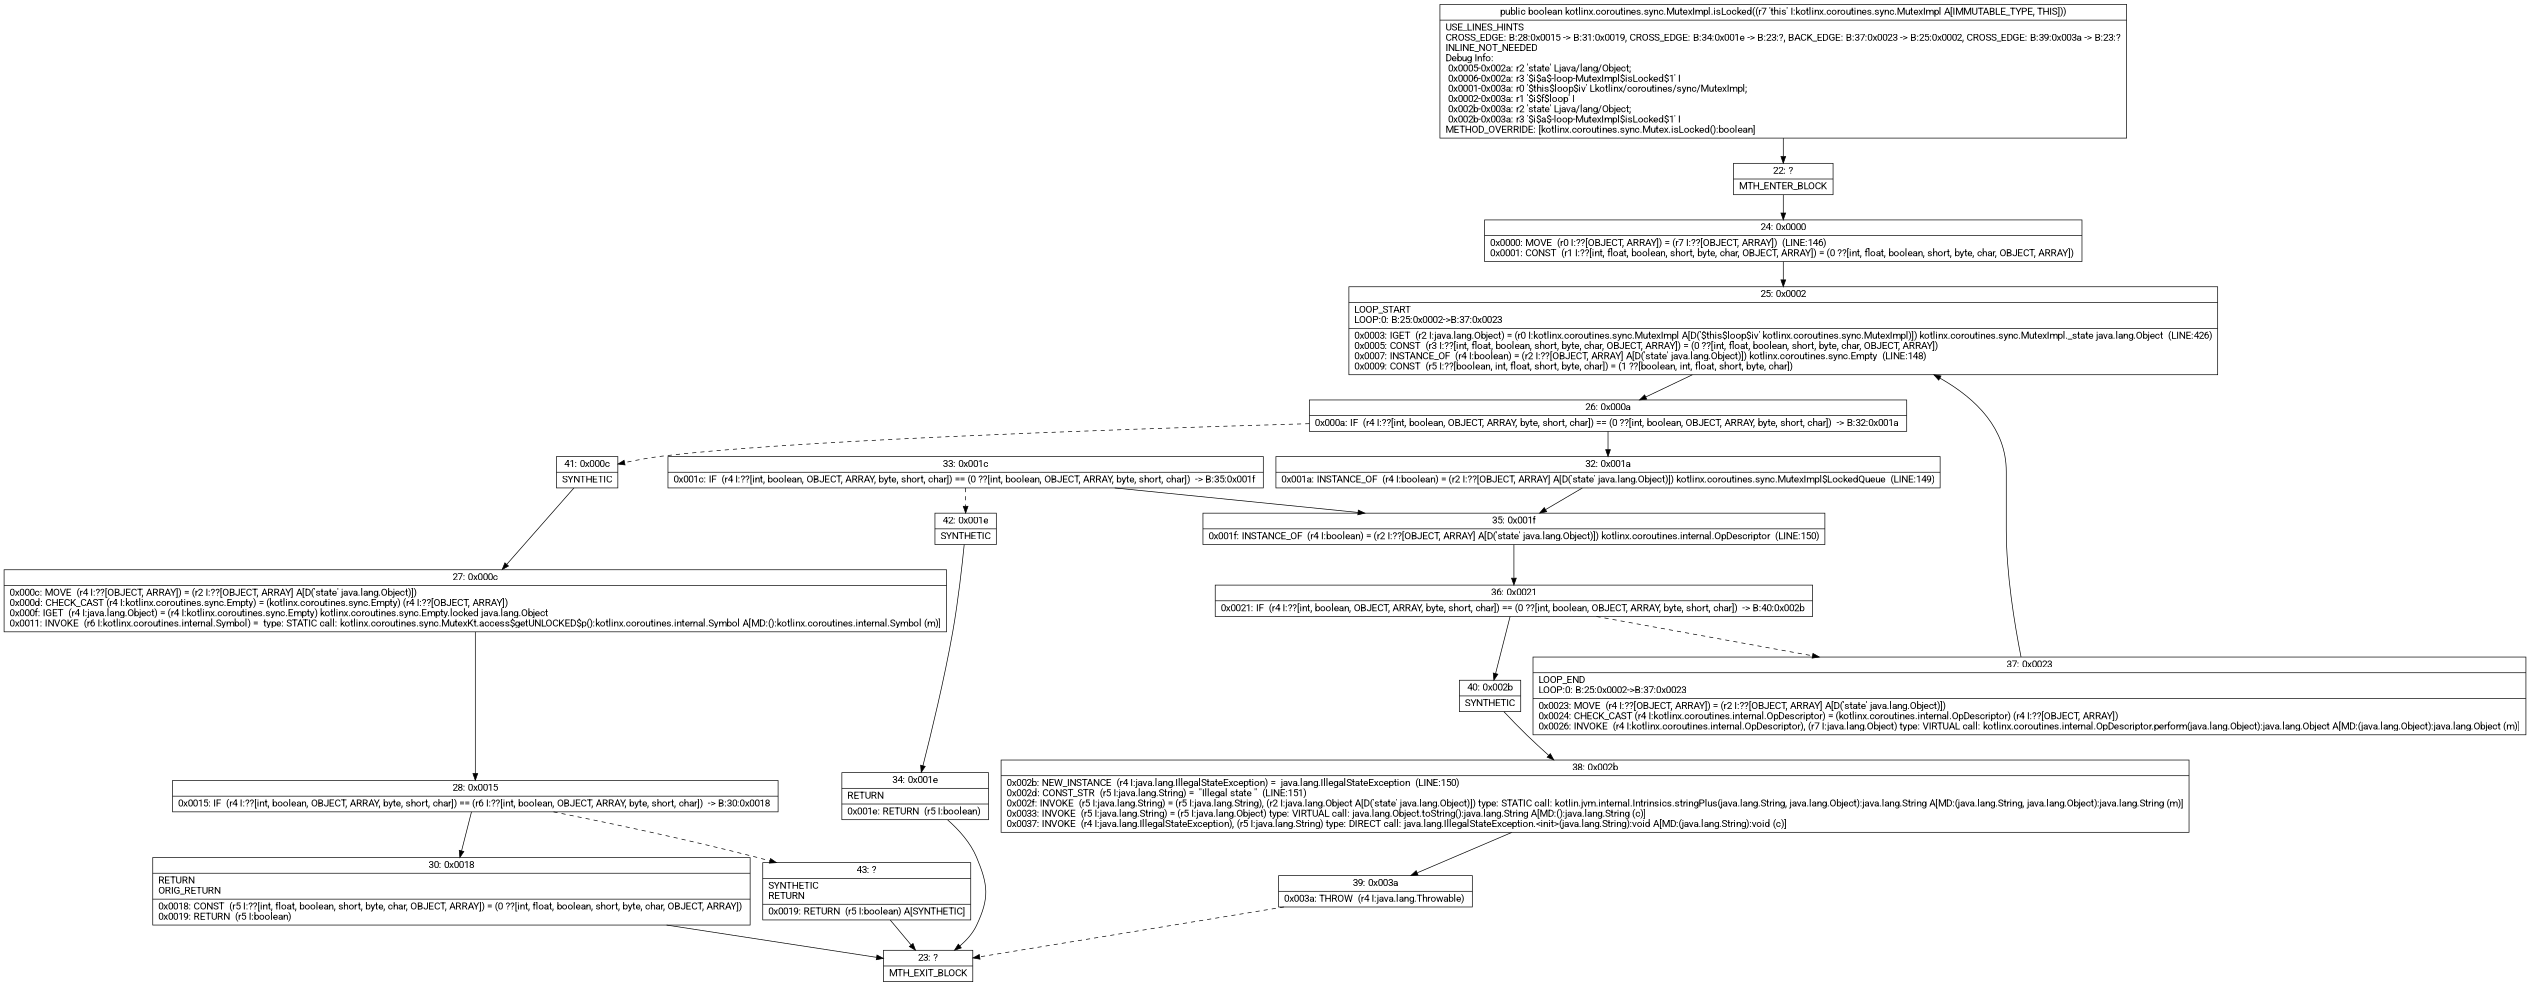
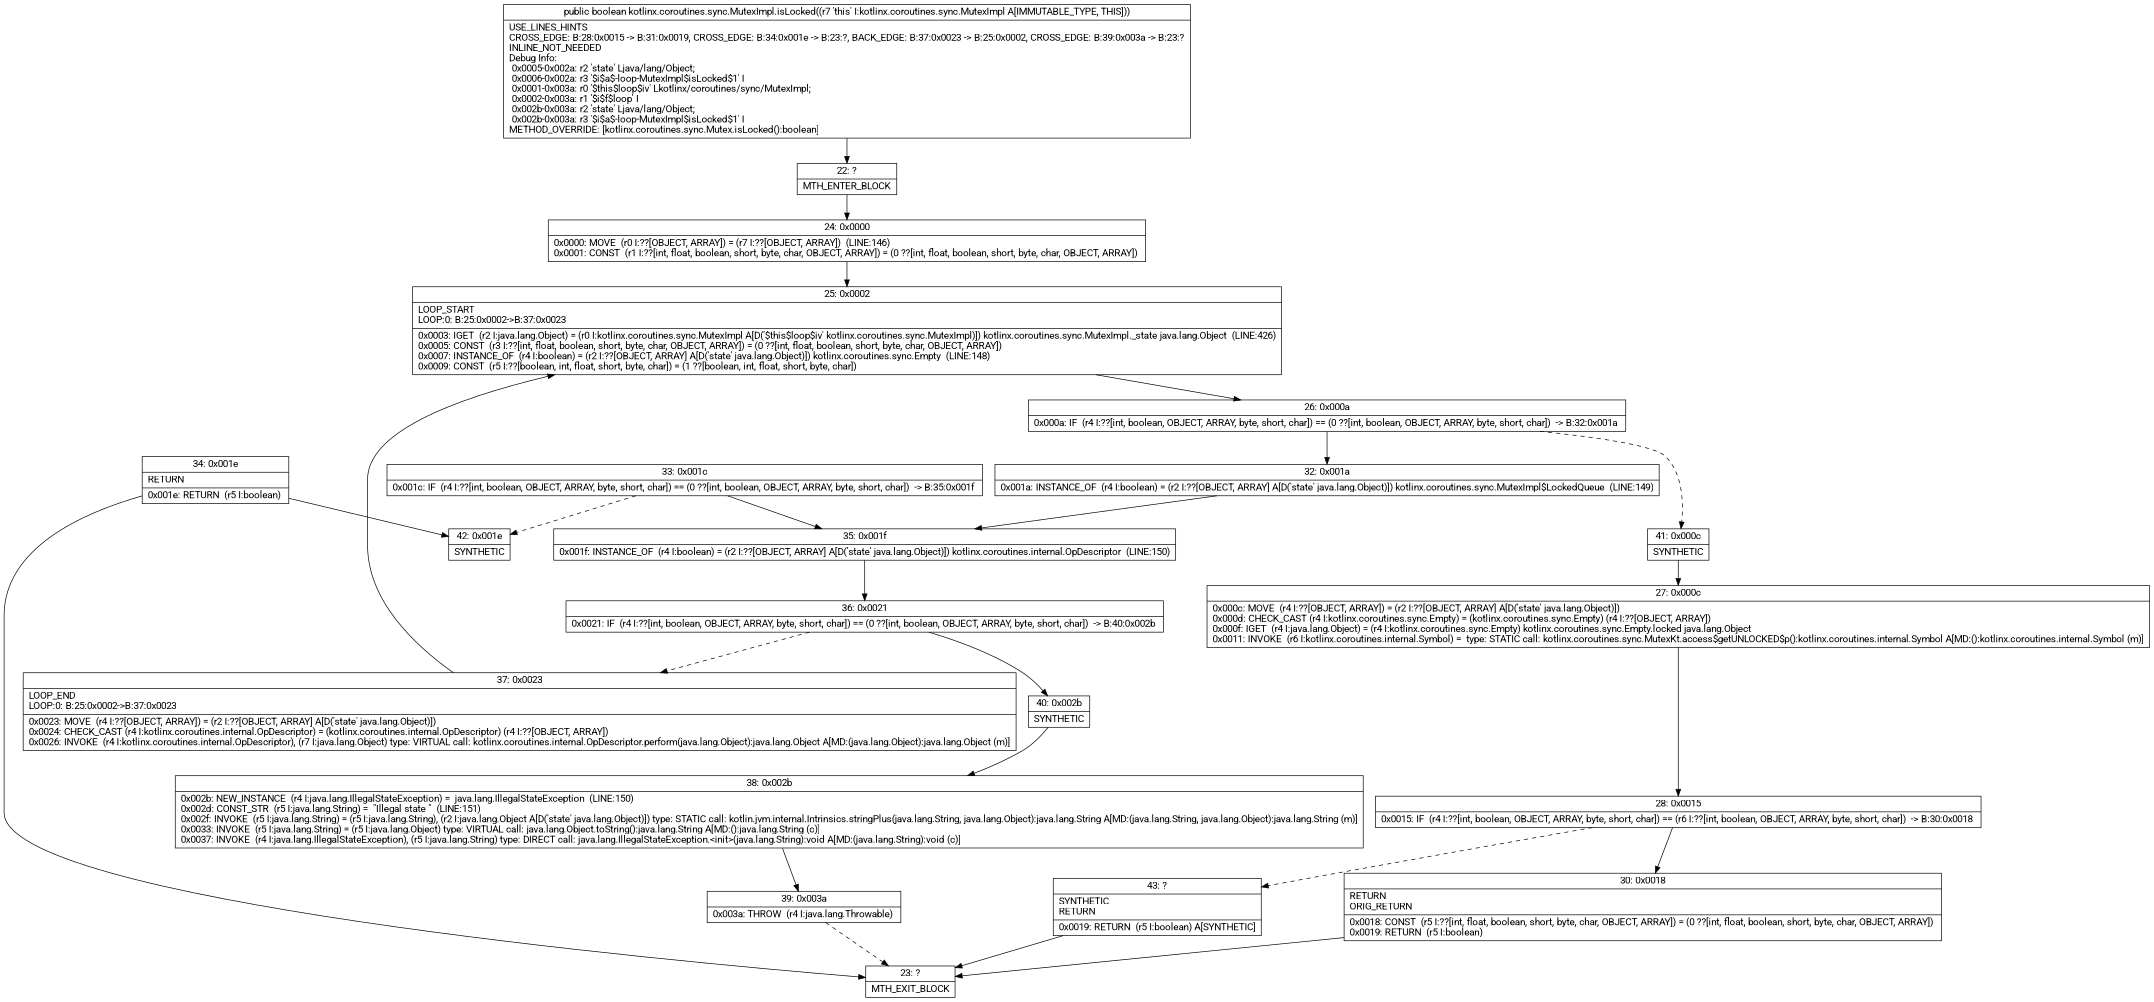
edge "42: 0x001e" -> "34: 0x001e": reversed
